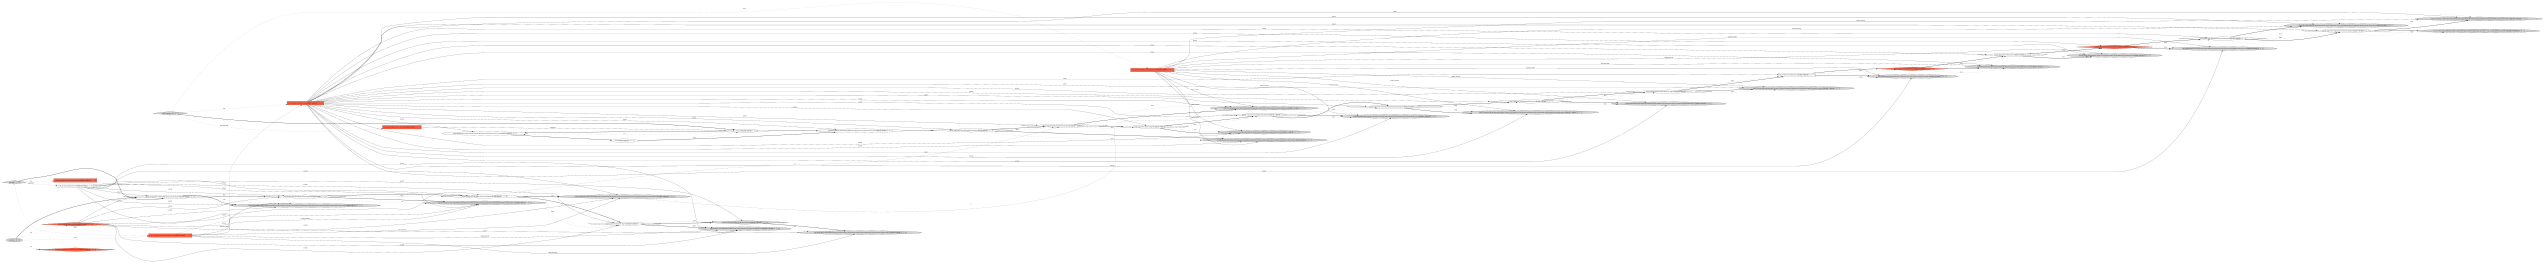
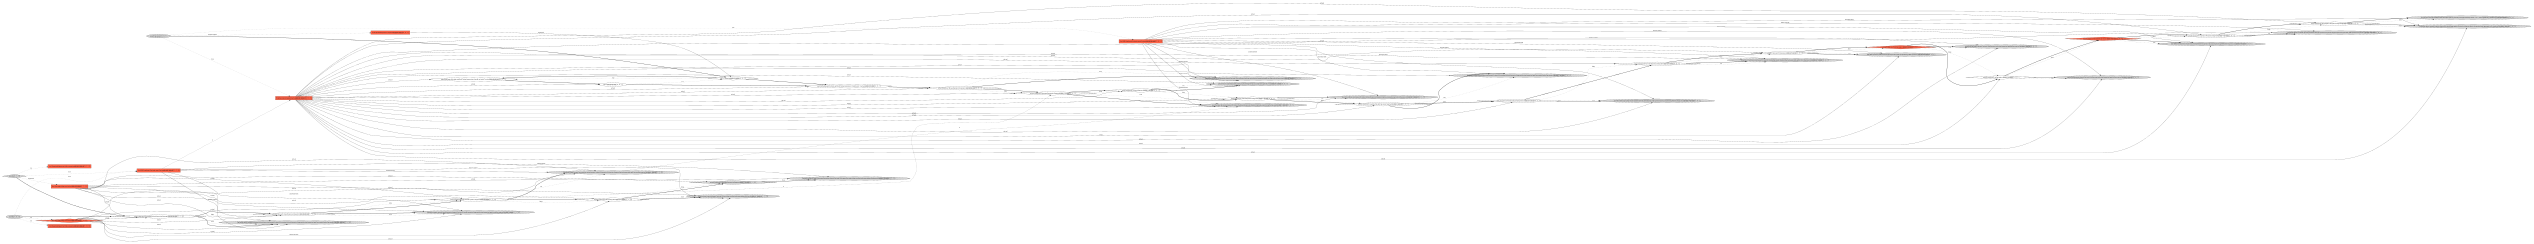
edge "final ExpressionSegment actual@@@2@@@['0', '0', '1']" -> "actual instanceof BetweenExpression@@@38@@@['0', '0', '1']": now "final ExpressionSegment actual@@@2@@@['0', '0', '1']" -> "return@@@5@@@['0', '0', '1']"
node "actual instanceof InExpression@@@29@@@['0', '0', '1']": shape box -> diamond
node "assertExpression['0', '0', '1']": shape diamond -> ellipse
node "final ExpressionSegment actual@@@2@@@['0', '1', '0']": fillcolor white -> tomato
edge "final ExpressionSegment actual@@@2@@@['1', '0', '0']" -> "actual instanceof ColumnSegment@@@12@@@['1', '1', '0']": label "actual" -> "assertContext"
node "final ExpectedAssignmentValue expected@@@2@@@['1', '0', '0']": shape diamond -> box
